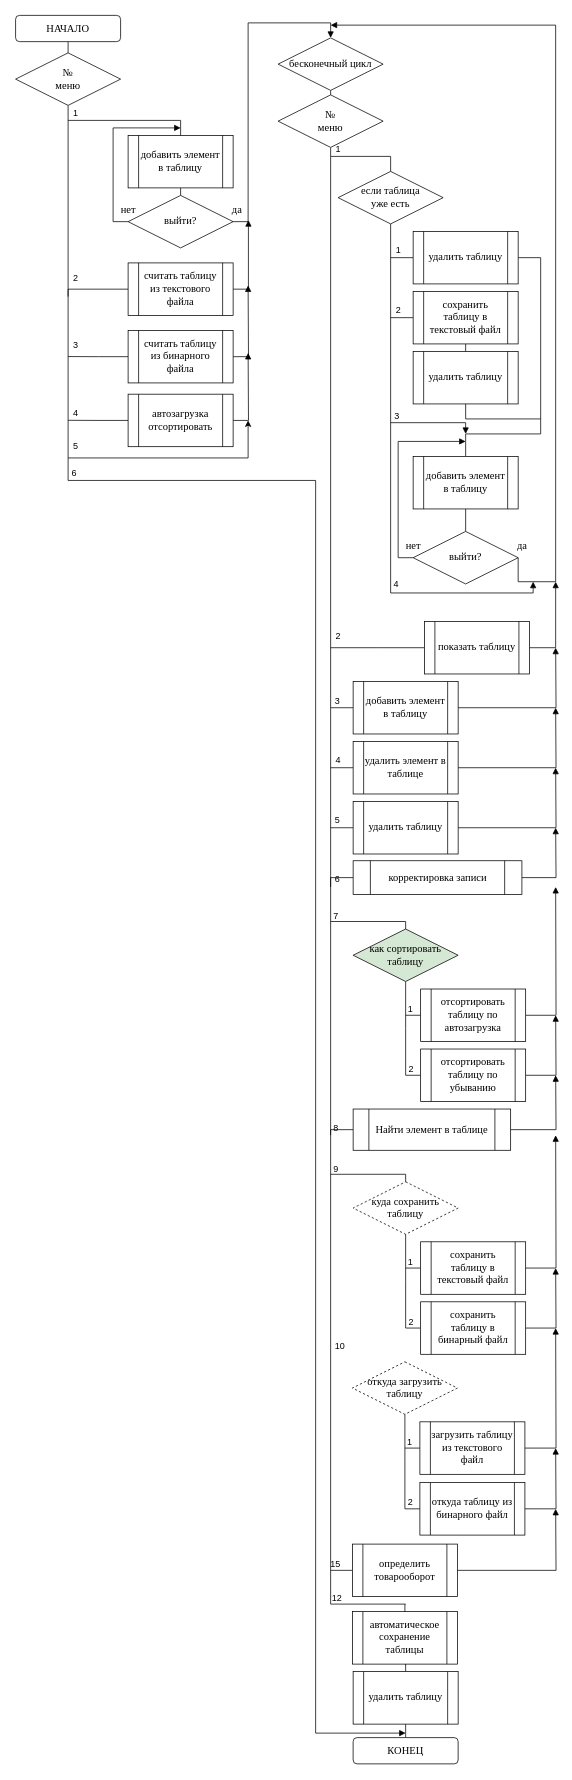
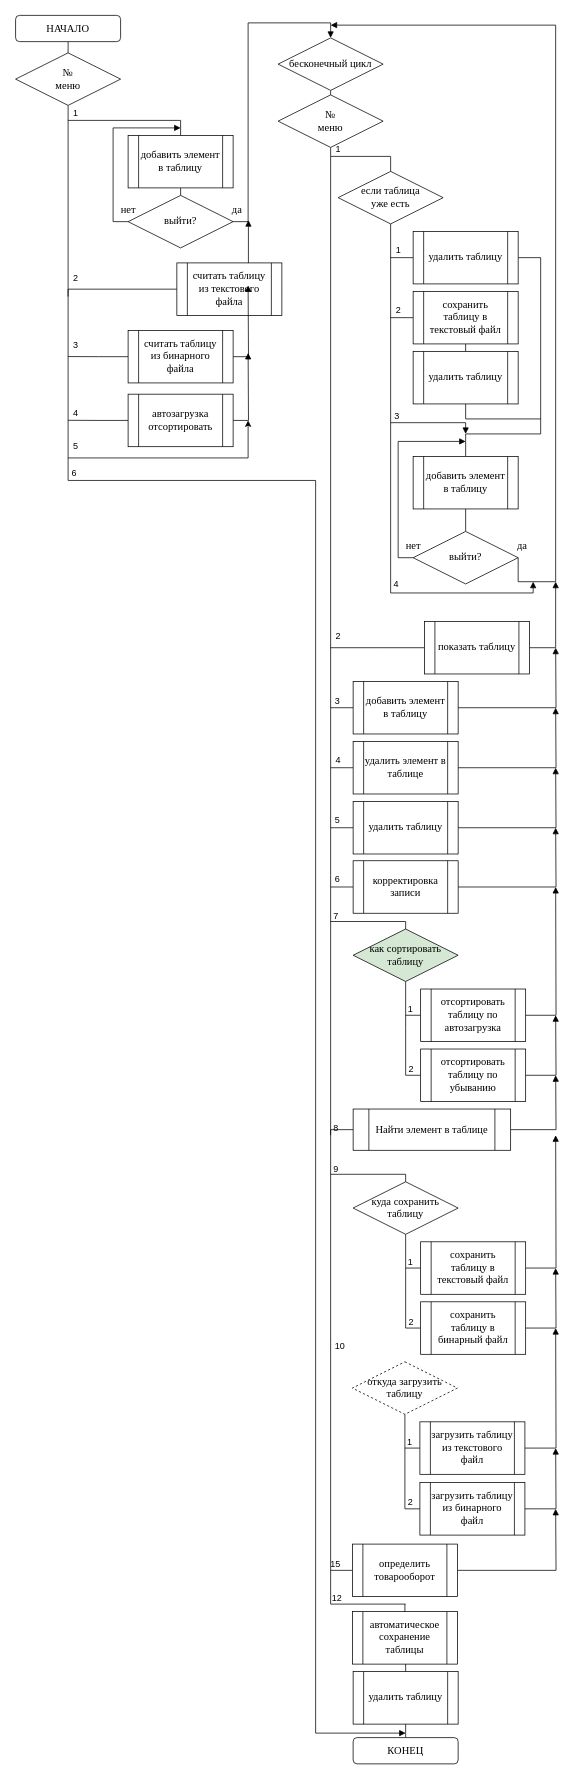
node "считать таблицу из текстового файла": moved (180, 289) -> (229, 289)
node "корректировка записи": size 169x34 -> 105x53
node "куда сохранить таблицу": style dashed -> solid
node "откуда таблицу из бинарного файл": label "откуда таблицу из бинарного файл" -> "загрузить таблицу из бинарного файл"
